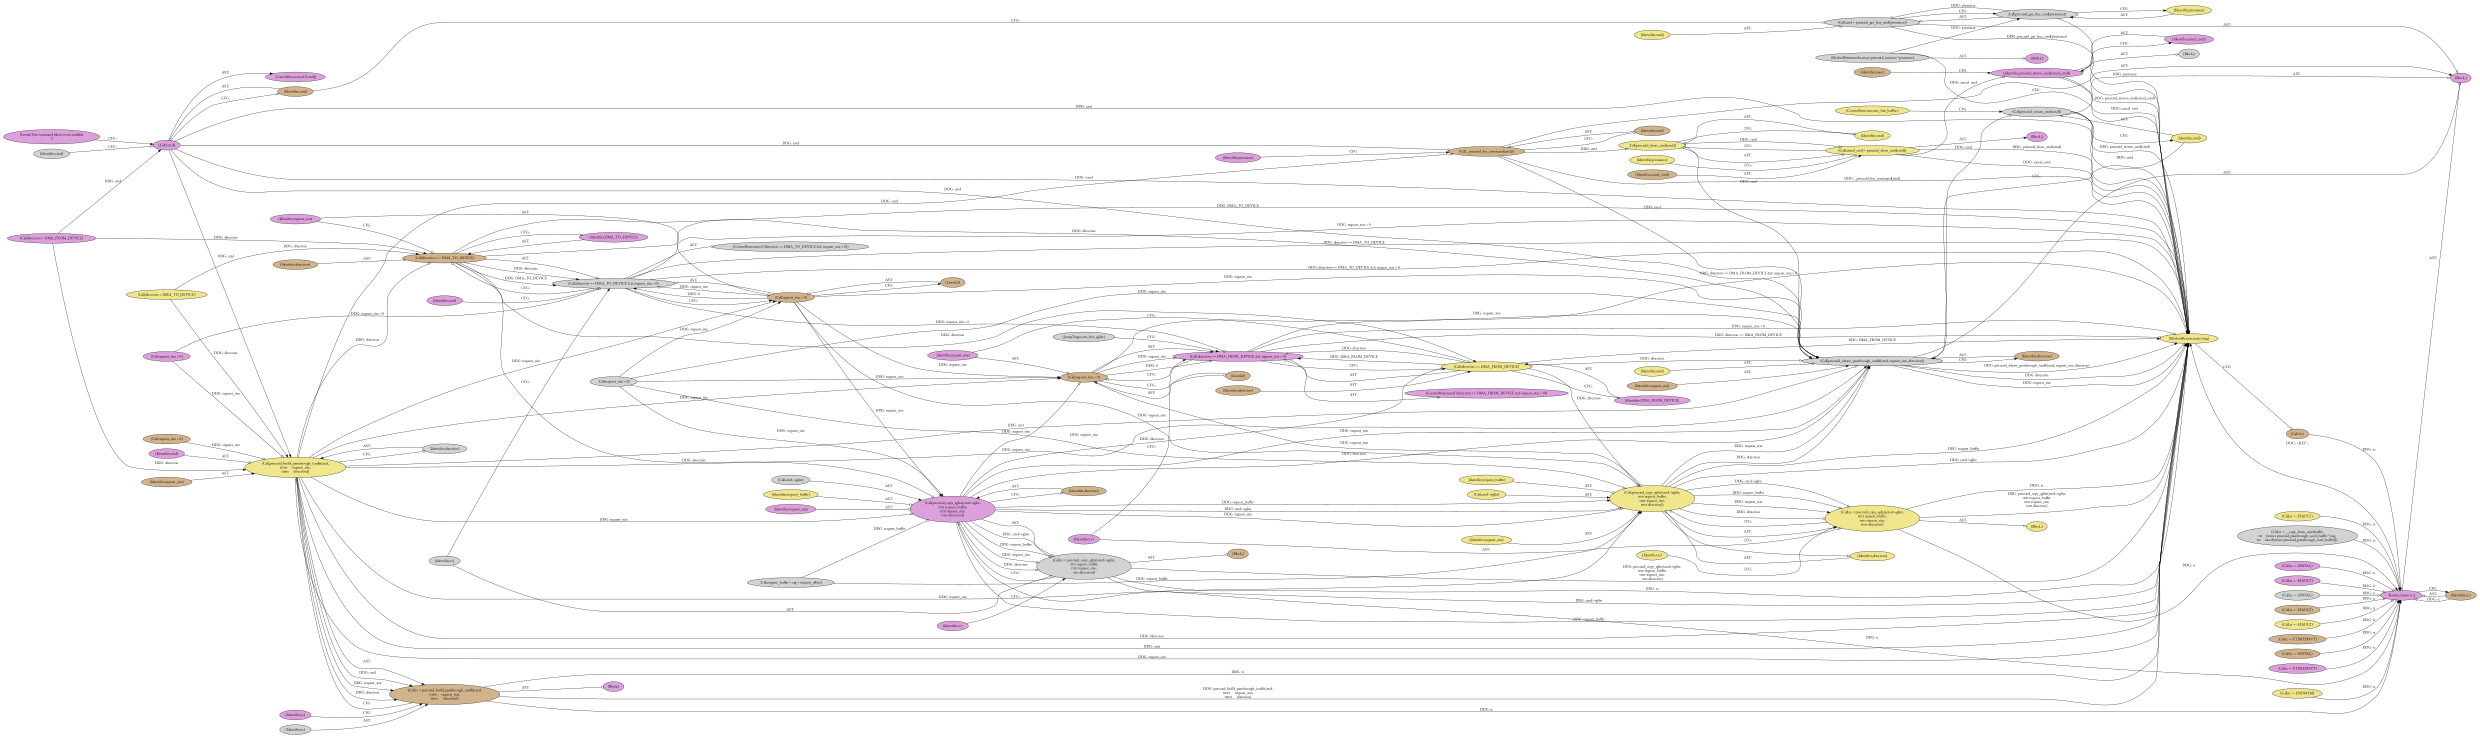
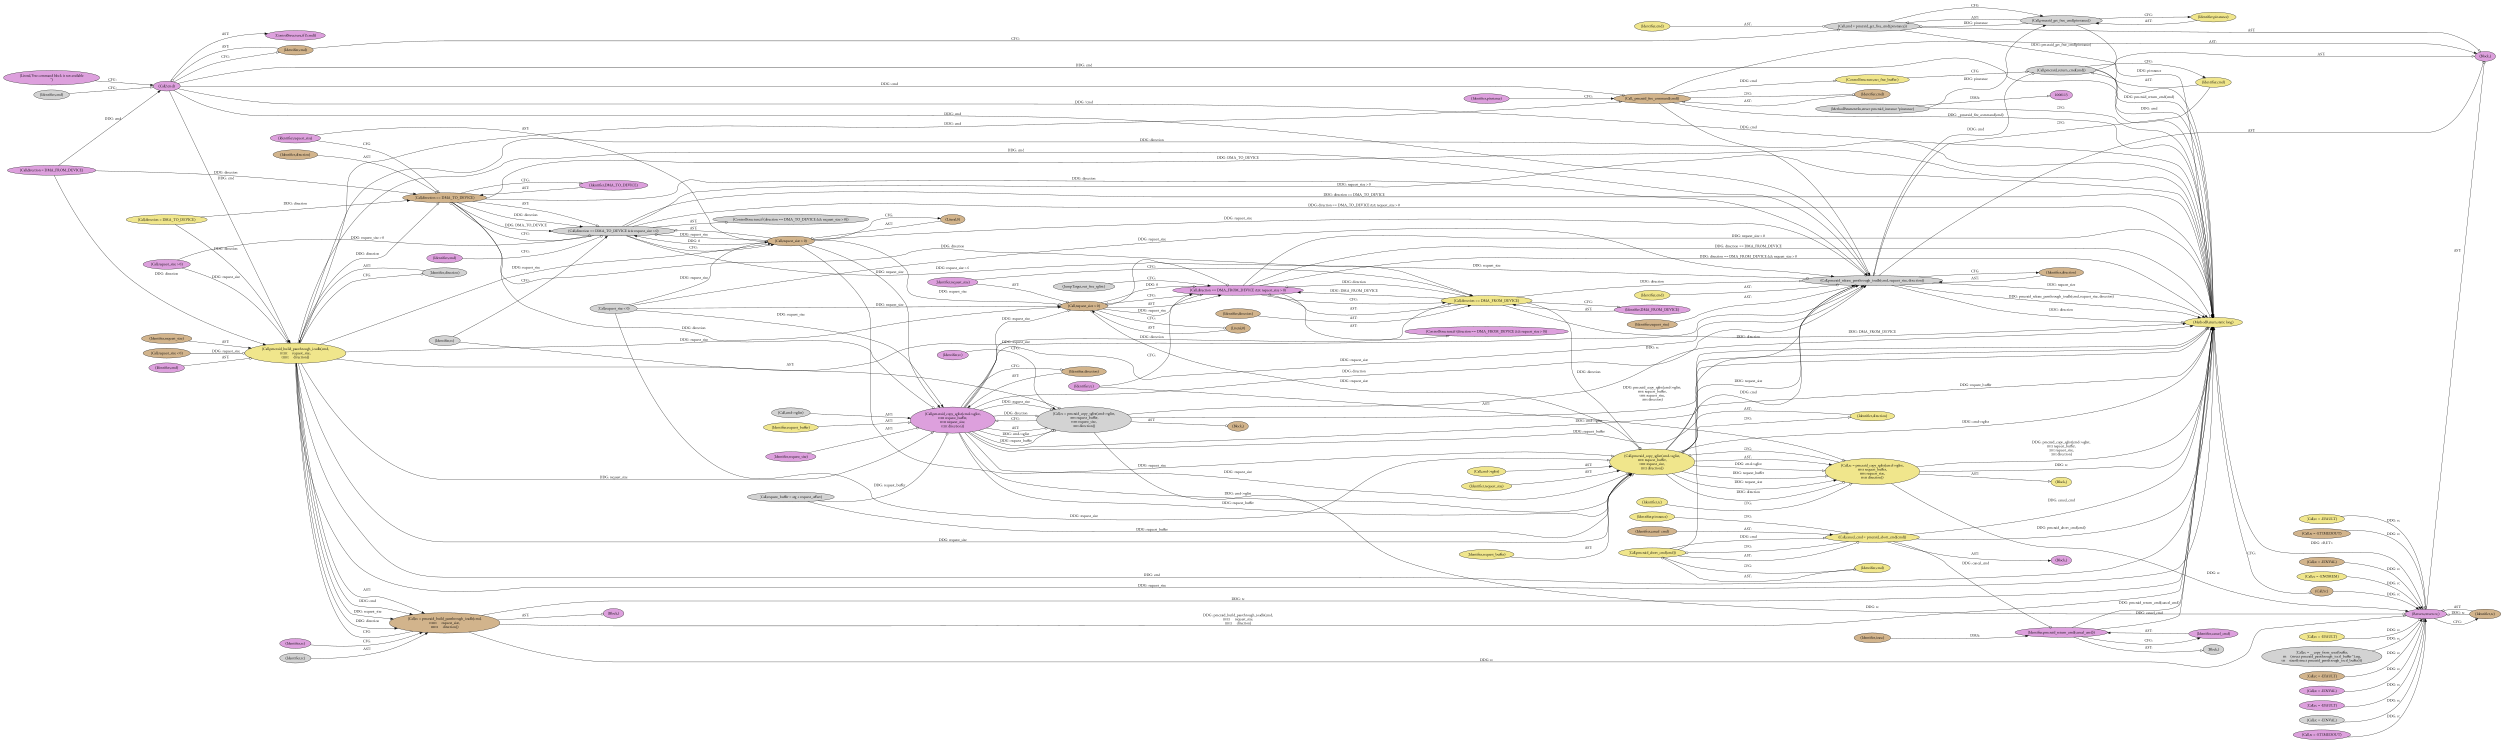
edge "(MethodParameterIn,struct pmcraid_instance *pinstance)" -> "1000113": label "AST: " -> "DMA: "
edge "(Identifier,ioasc)" -> "(Identifier,pmcraid_return_cmd(cancel_cmd))": label "CFG: " -> "DMA: "
edge "(ControlStructure,out_free_buffer:)" -> "(Call,pmcraid_return_cmd(cmd))": arrowhead normal -> onormal
edge "(Call,_pmcraid_fire_command(cmd))" -> "(Call,pmcraid_abort_cmd(cmd))": now "(Call,_pmcraid_fire_command(cmd))" -> "(ControlStructure,out_free_buffer:)"
